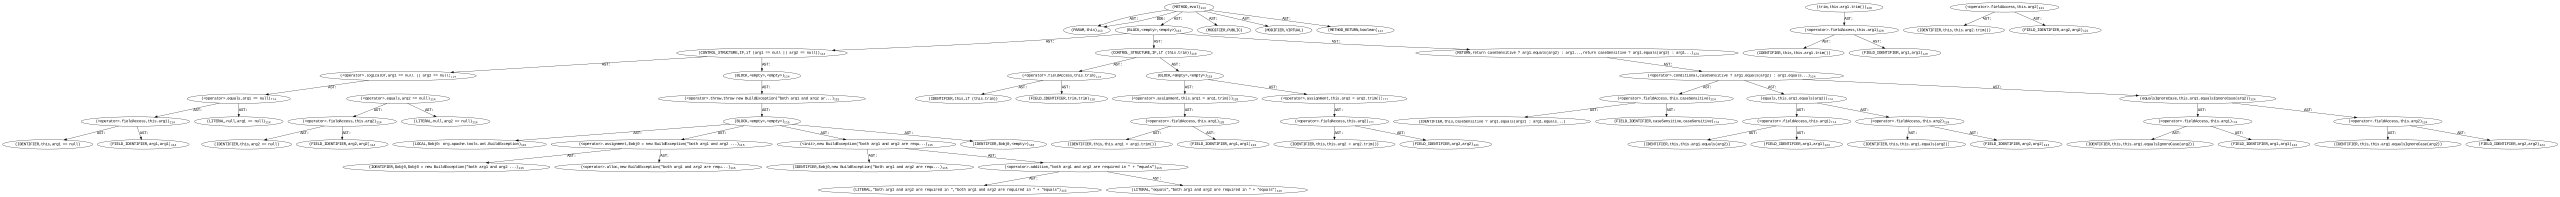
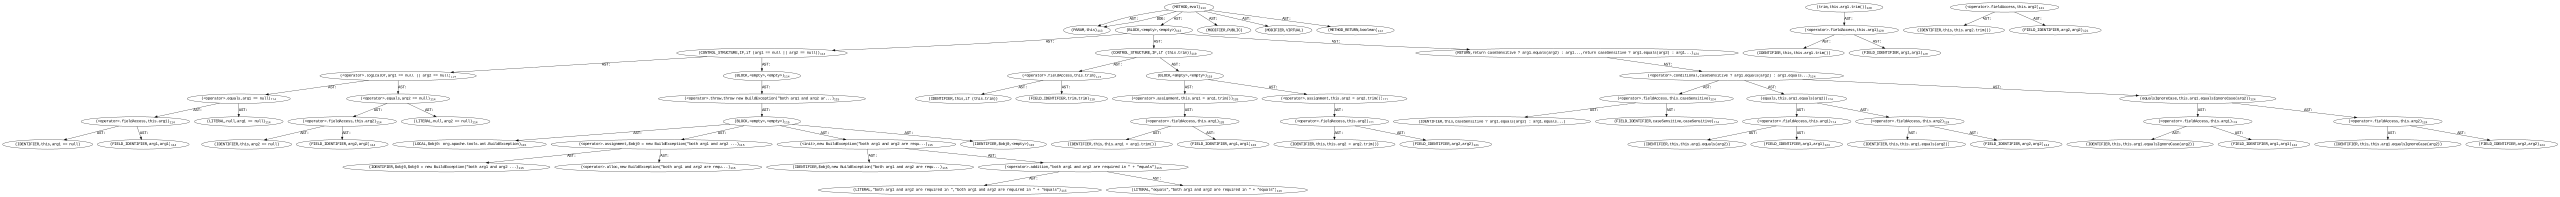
edge "(<operator>.logicalOr,arg1 == null || arg2 == null)" -> "(<operator>.equals,arg2 == null)": added, label "AST:"
